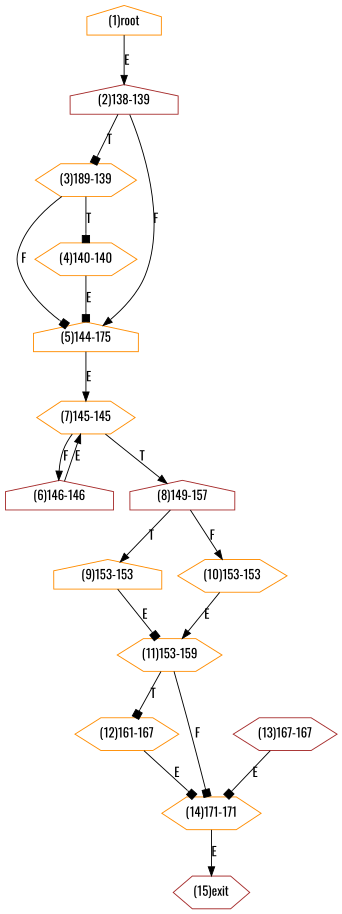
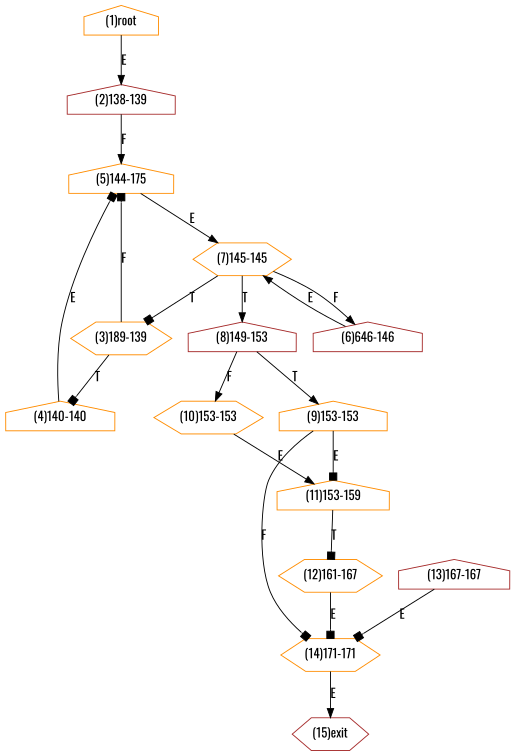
edge "(2)138-139" -> "(3)189-139": now "(7)145-145" -> "(3)189-139"
node "(4)140-140": shape hexagon -> house
node "(6)146-146": label "(6)146-146" -> "(6)646-146"
node "(8)149-157": label "(8)149-157" -> "(8)149-153"
node "(11)153-159": shape hexagon -> house
edge "(11)153-159" -> "(14)171-171": now "(9)153-153" -> "(14)171-171"
node "(13)167-167": shape hexagon -> house
